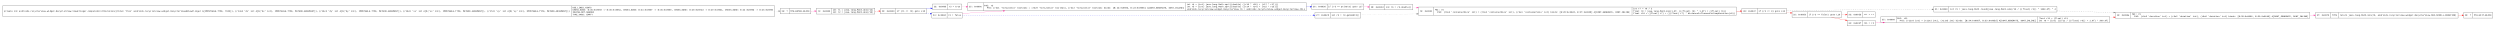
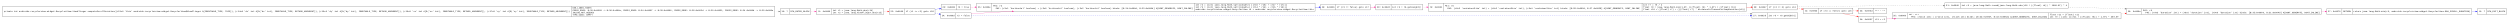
node "26: 0x0026": text "if (r3 == private) goto L17" -> "if (r3 == false) goto L17"
node "28: 0x002d": text "int r6 = r6.double()" -> "int r6 = r6.getHeight()"
node "21: 0x0000": text "int r2 = java.lang.Math.abs(r15)" -> "int r2 = java.lang.ViewFlinger.abs(r15)"
edge "27: 0x0028" -> "29: 0x0031": reversed
node "37: 0x0070": text "TYPE" -> "RETURN"
edge "37: 0x0070" -> "20: ?": color red -> blue
